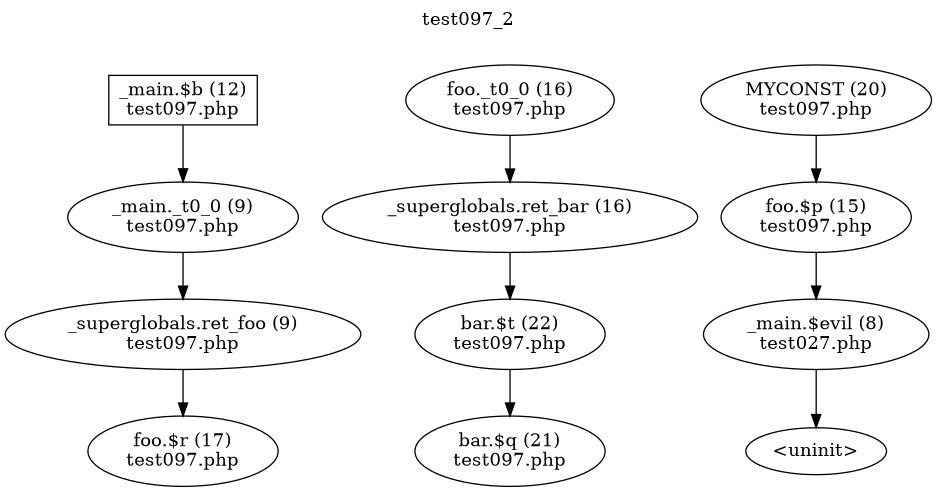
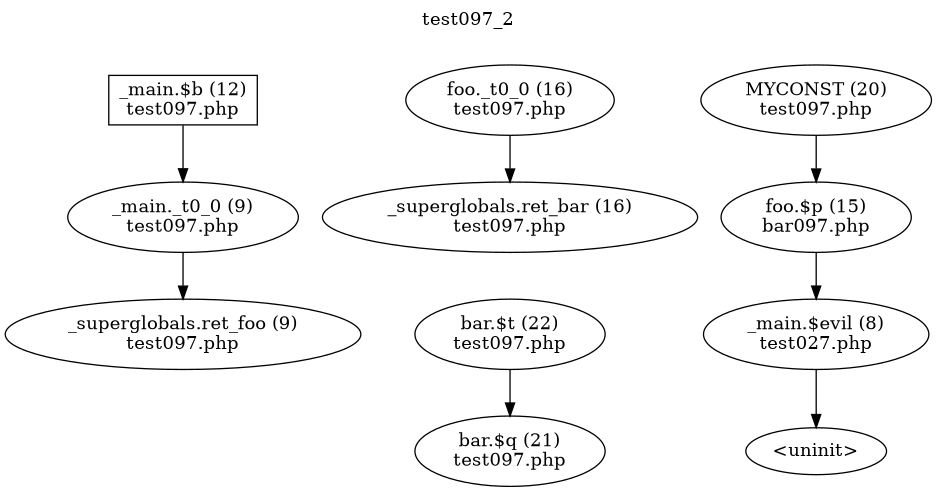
node "foo.$p (15) test097.php": label "foo.$p (15) test097.php" -> "foo.$p (15) bar097.php"
edge "_superglobals.ret_bar (16) test097.php" -> "bar.$t (22) test097.php": removed
node "foo.$r (17) test097.php": removed
